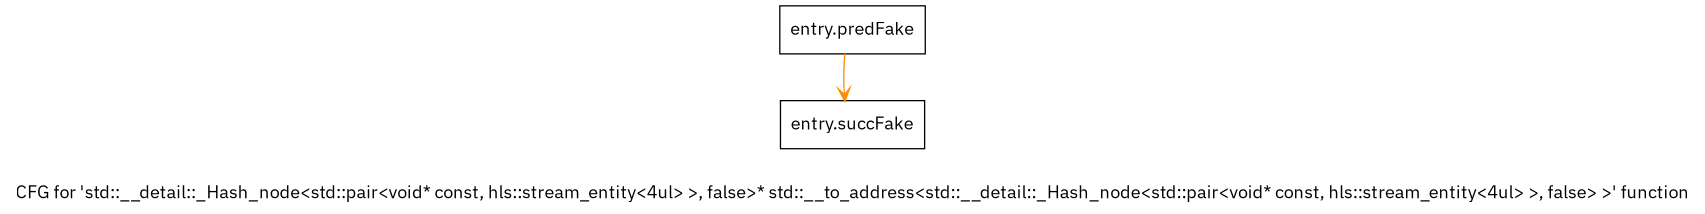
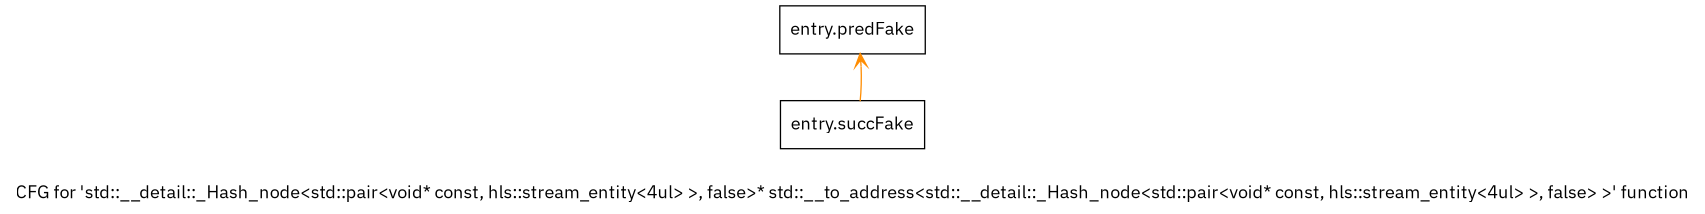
edge "entry.predFake" -> "entry.succFake": reversed
